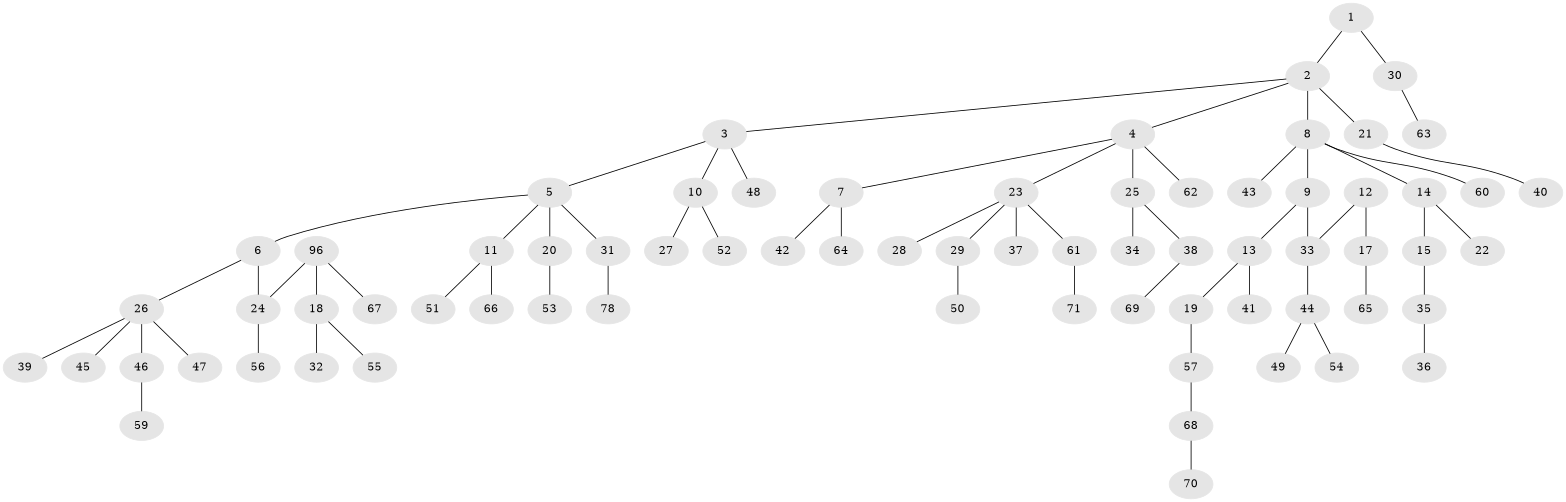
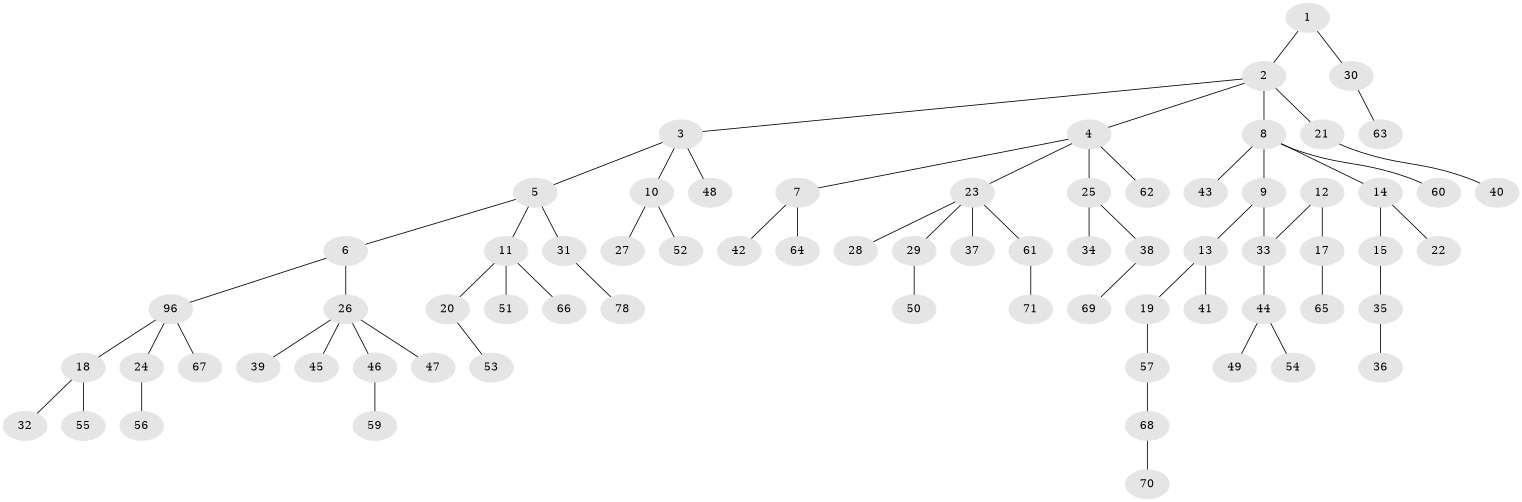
edge "5" -- "20": now "11" -- "20"
edge "6" -- "24": now "6" -- "96"
